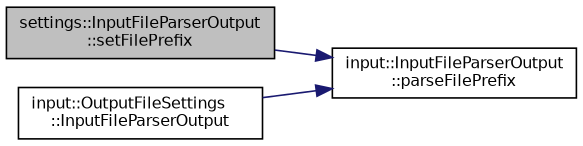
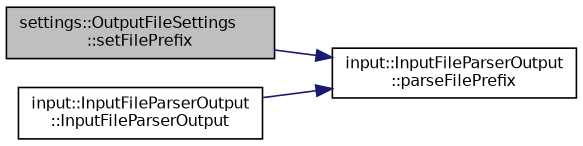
node "settings::InputFileParserOutput ::setFilePrefix": label "settings::InputFileParserOutput ::setFilePrefix" -> "settings::OutputFileSettings ::setFilePrefix"
node "input::OutputFileSettings ::InputFileParserOutput": label "input::OutputFileSettings ::InputFileParserOutput" -> "input::InputFileParserOutput ::InputFileParserOutput"
